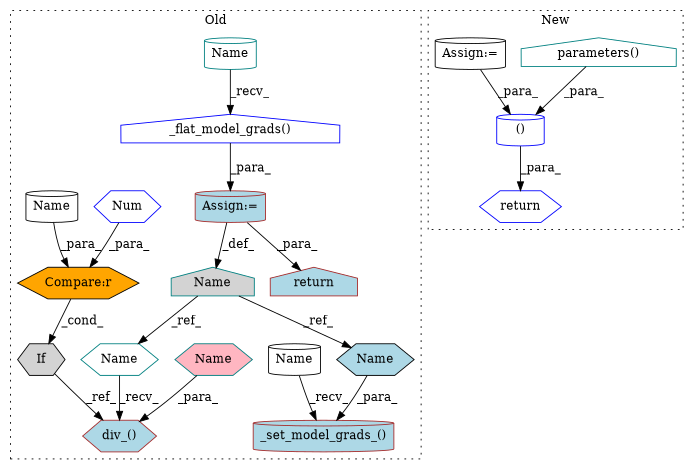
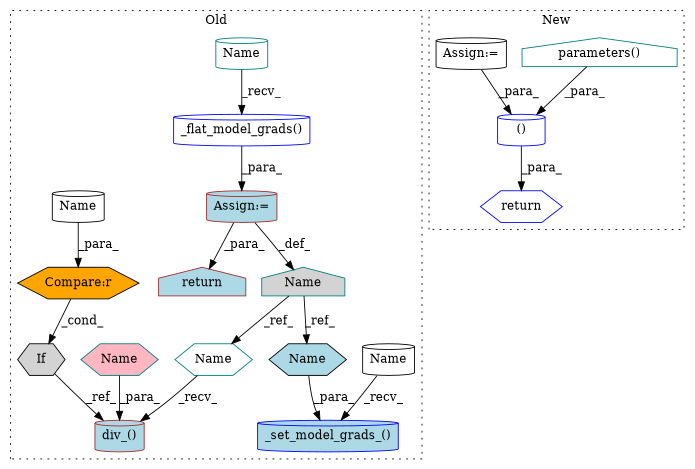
node "_flat_model_grads()": shape house -> cylinder
node "Num": removed
node "div_()": shape hexagon -> cylinder
node "_set_model_grads_()": color brown -> blue
